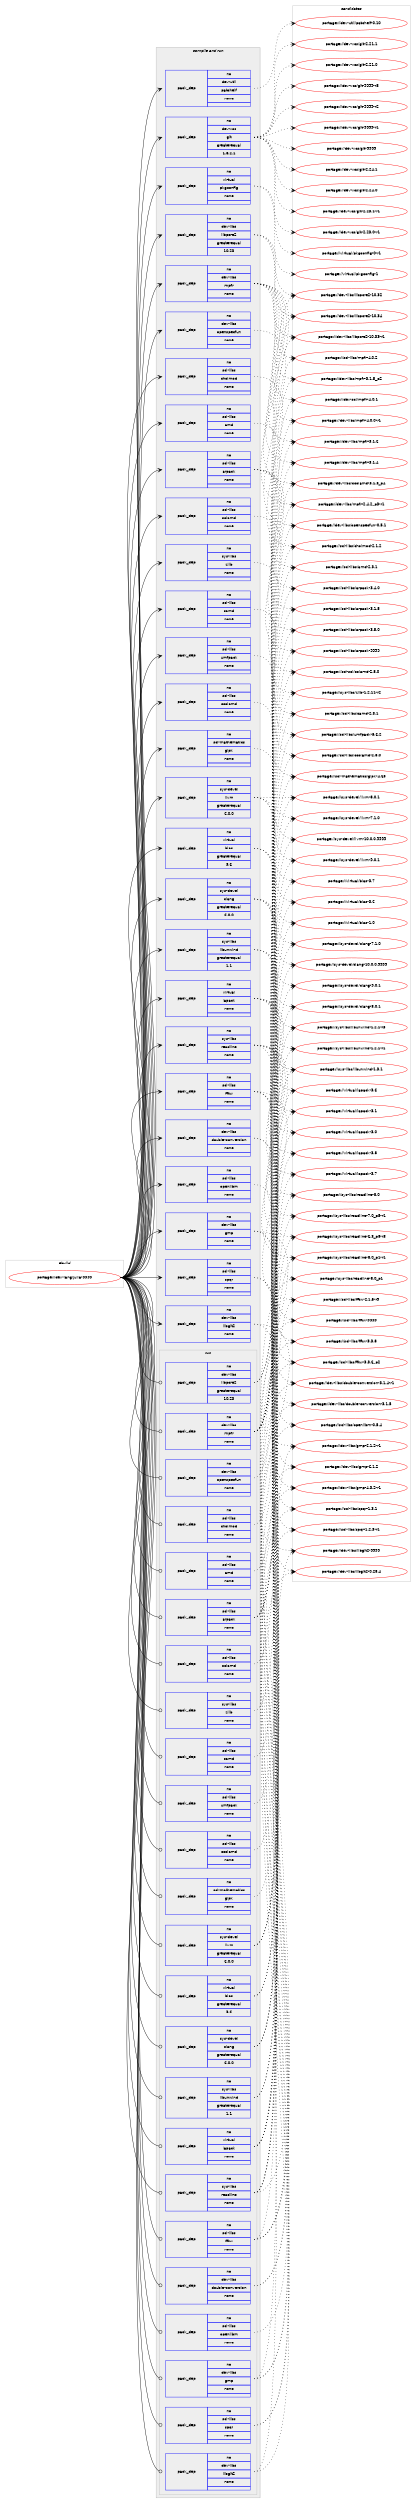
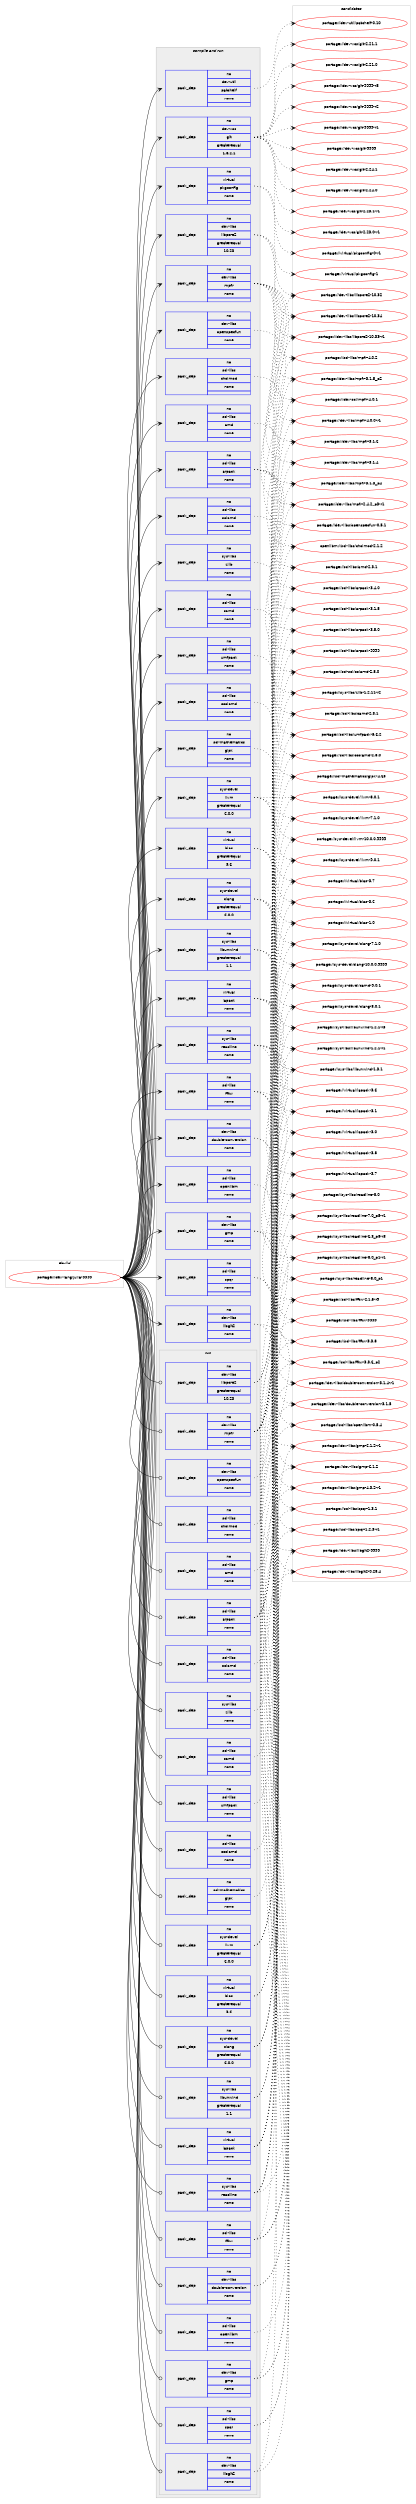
node "portage://dev-libs/ccolamd-3.1.3_p4": label "portage://dev-libs/ccolamd-3.1.3_p4" -> "portage://dev-libs/mpfr-3.1.3_p4"
node "portage://sci-libs/cholmod-2.1.2": label "portage://sci-libs/cholmod-2.1.2" -> "openlibm://sci-libs/cholmod-2.1.2"
node "portage://sys-devel/clang-9.0.1": label "portage://sys-devel/clang-9.0.1" -> "portage://sys-devel/camd-9.0.1"
